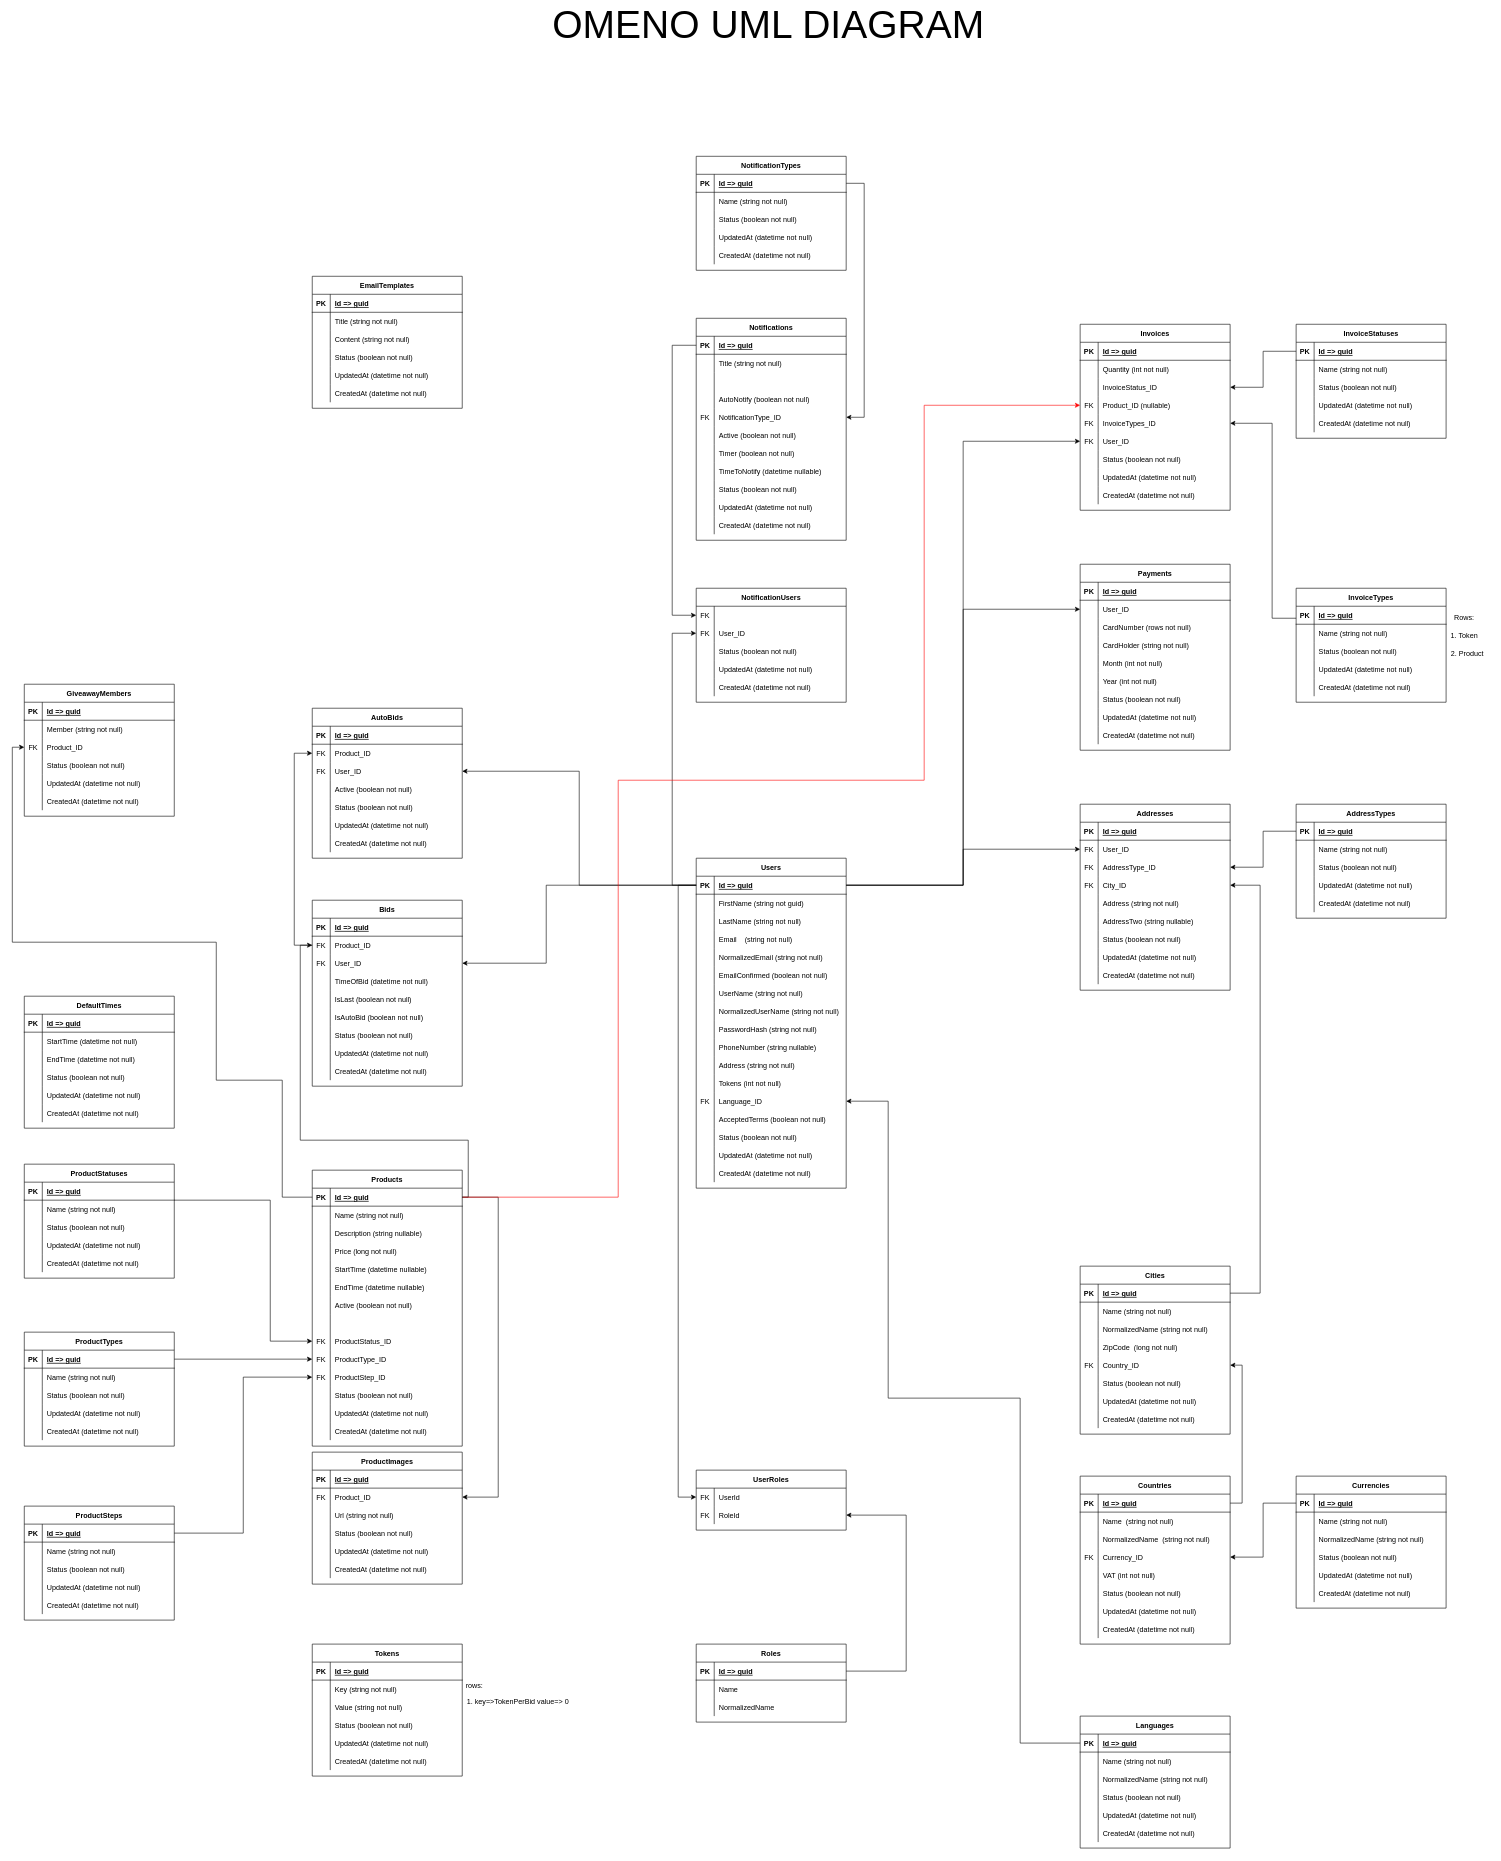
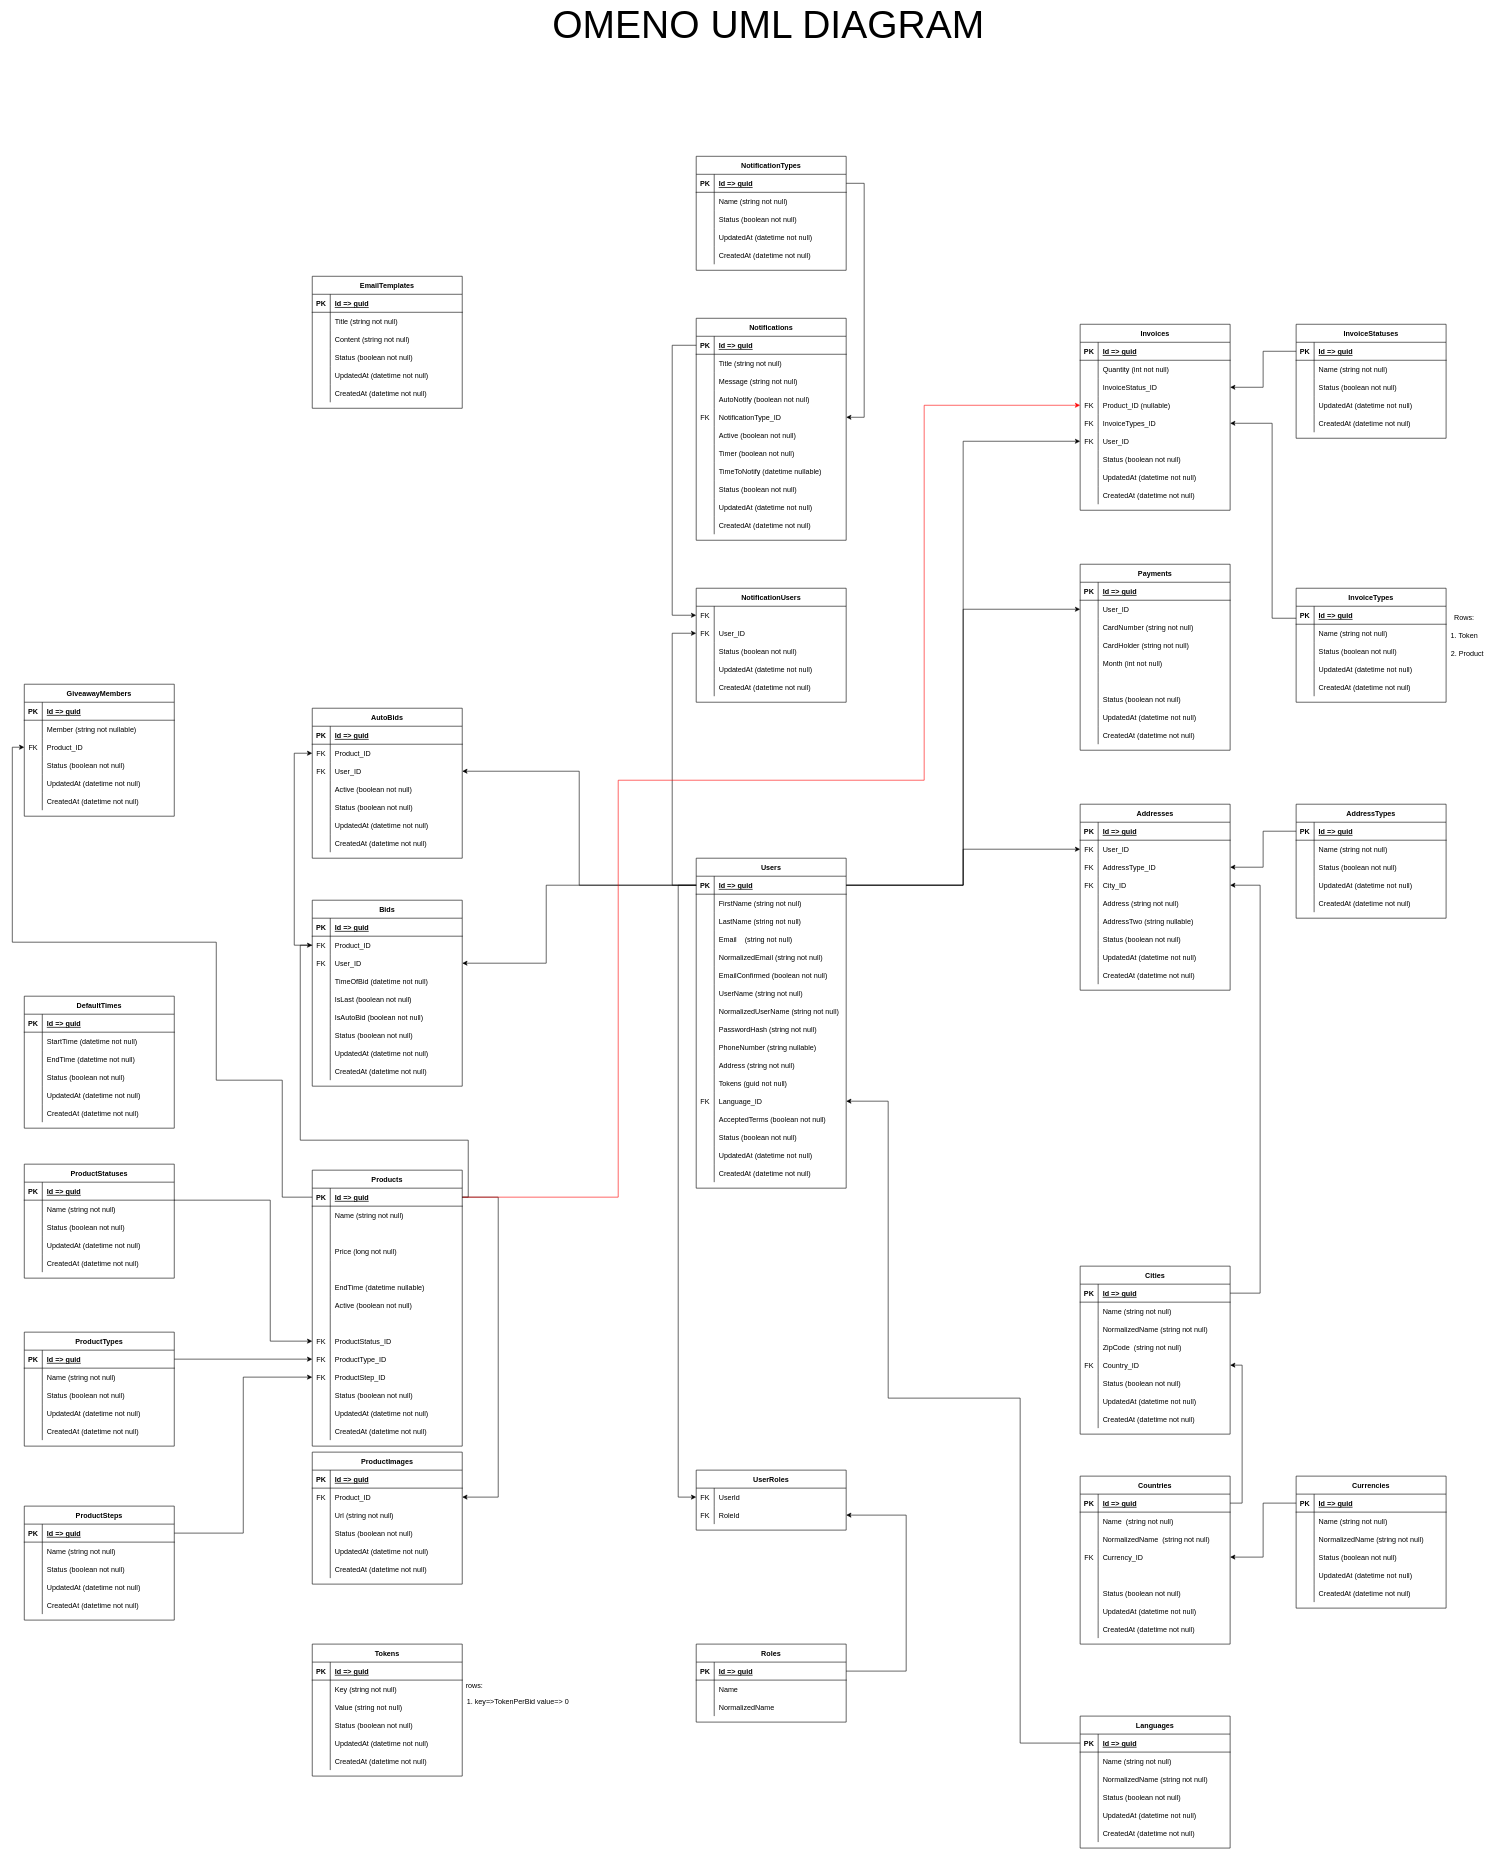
node "Message (string not null)": added
node "CardNumber (rows not null)": label "CardNumber (rows not null)" -> "CardNumber (string not null)"
node "Year (int not null)": removed
node "Member (string not null)": label "Member (string not null)" -> "Member (string not nullable)"
node "FirstName (string not guid)": label "FirstName (string not guid)" -> "FirstName (string not null)"
node "Tokens (int not null)": label "Tokens (int not null)" -> "Tokens (guid not null)"
node "Description (string nullable)": removed
node "StartTime (datetime nullable)": removed
node "ZipCode (long not null)": label "ZipCode (long not null)" -> "ZipCode (string not null)"
node "VAT (int not null)": removed
